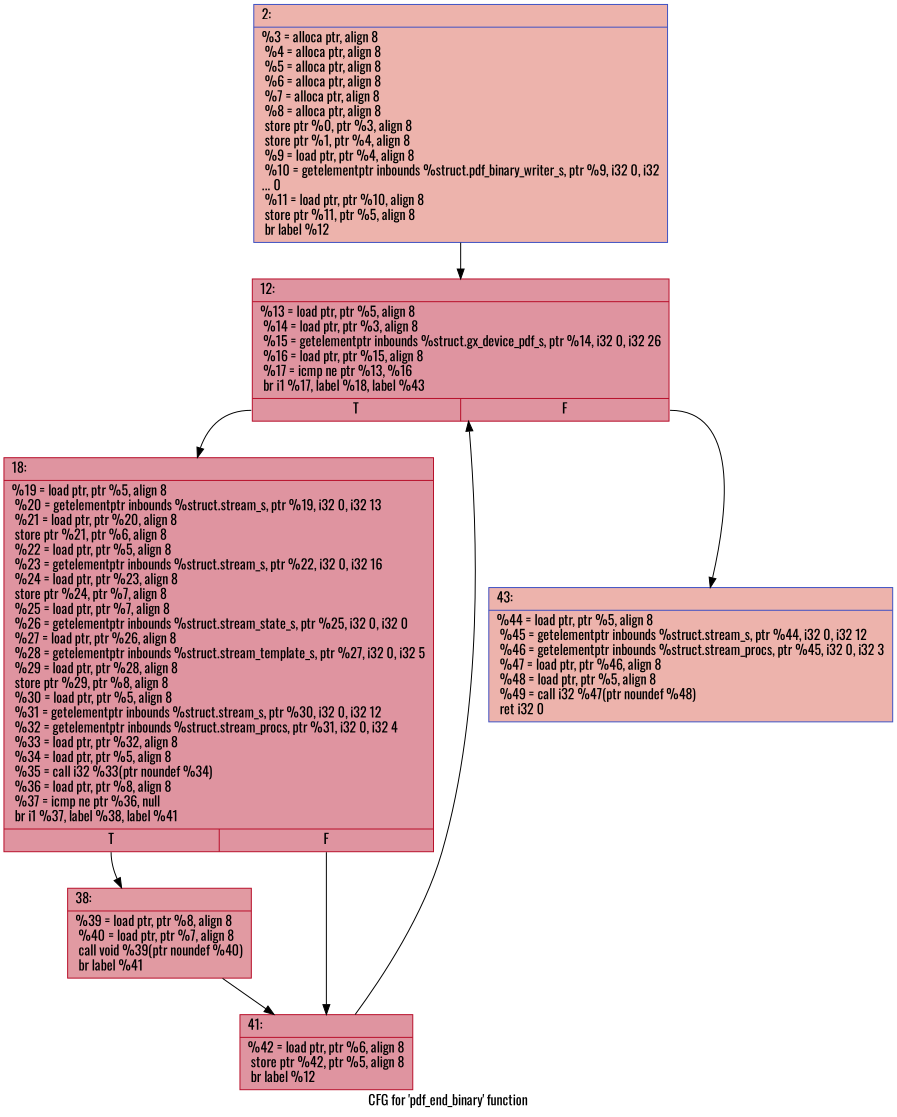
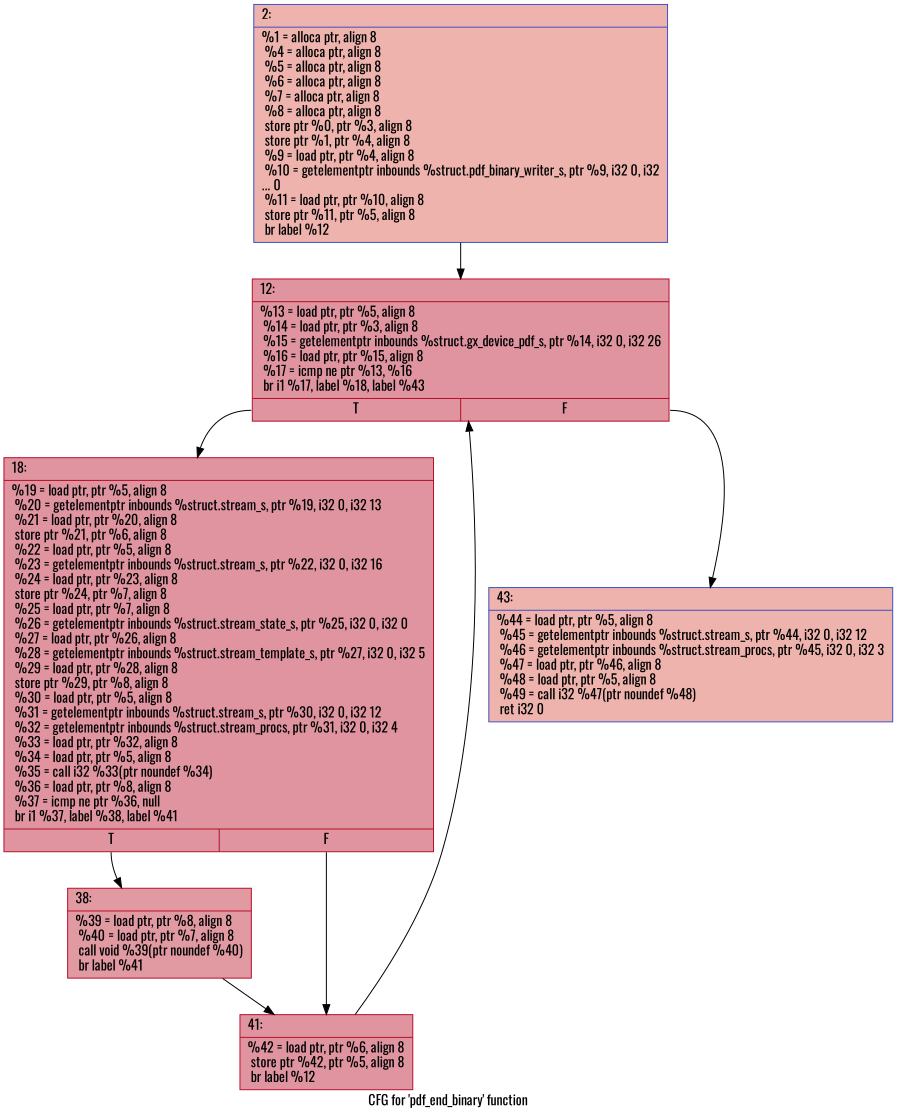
node "2:": text "%3 = alloca ptr, align 8" -> "%1 = alloca ptr, align 8"
